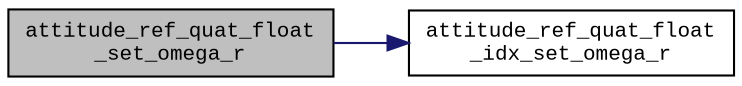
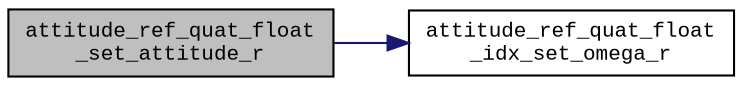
node "attitude_ref_quat_float _set_omega_r": label "attitude_ref_quat_float _set_omega_r" -> "attitude_ref_quat_float _set_attitude_r"
